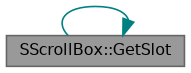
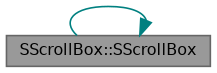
node "SScrollBox::GetSlot": label "SScrollBox::GetSlot" -> "SScrollBox::SScrollBox"
